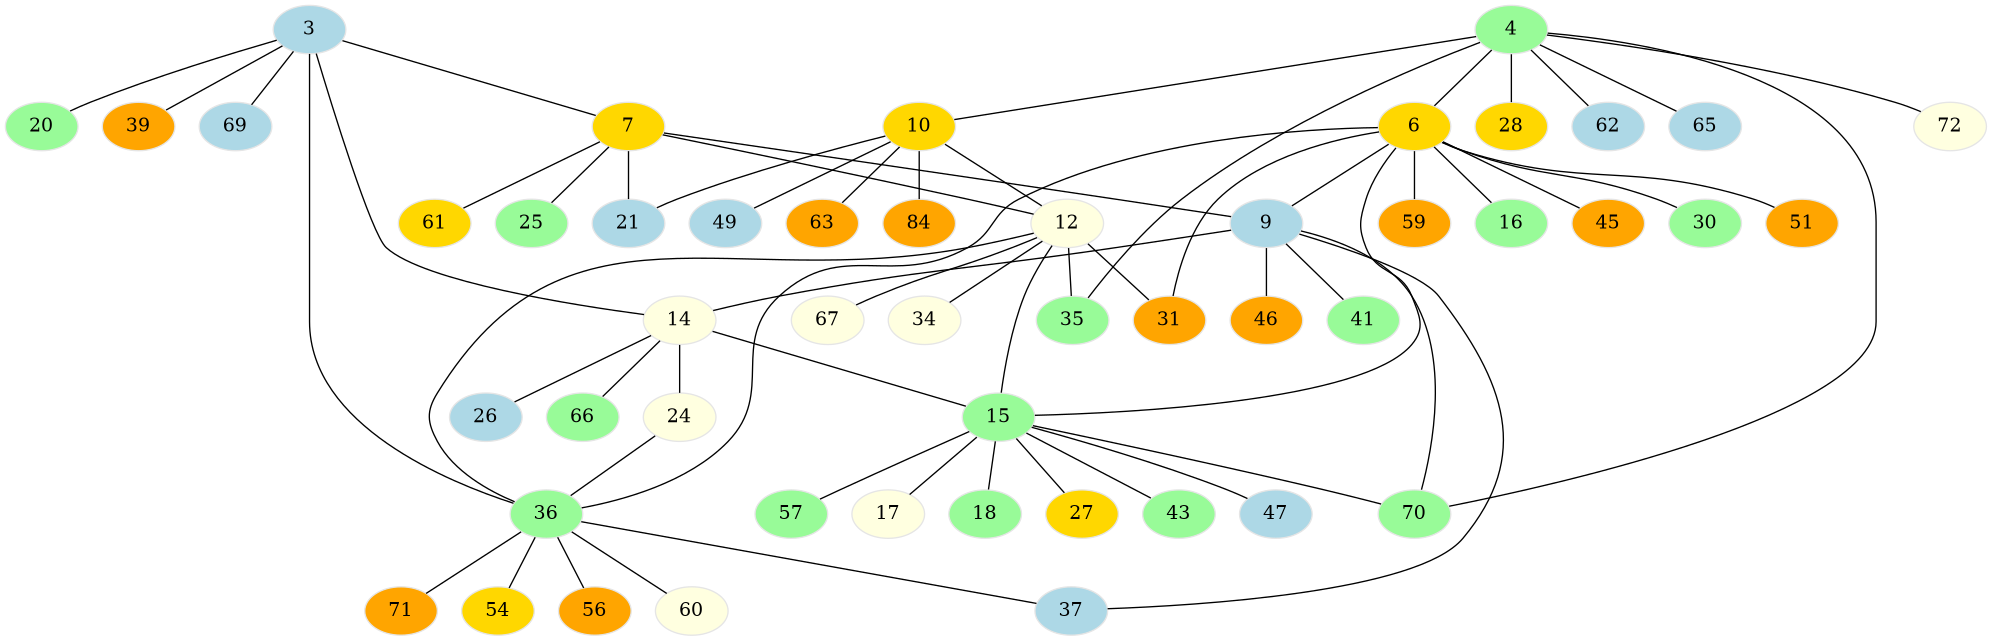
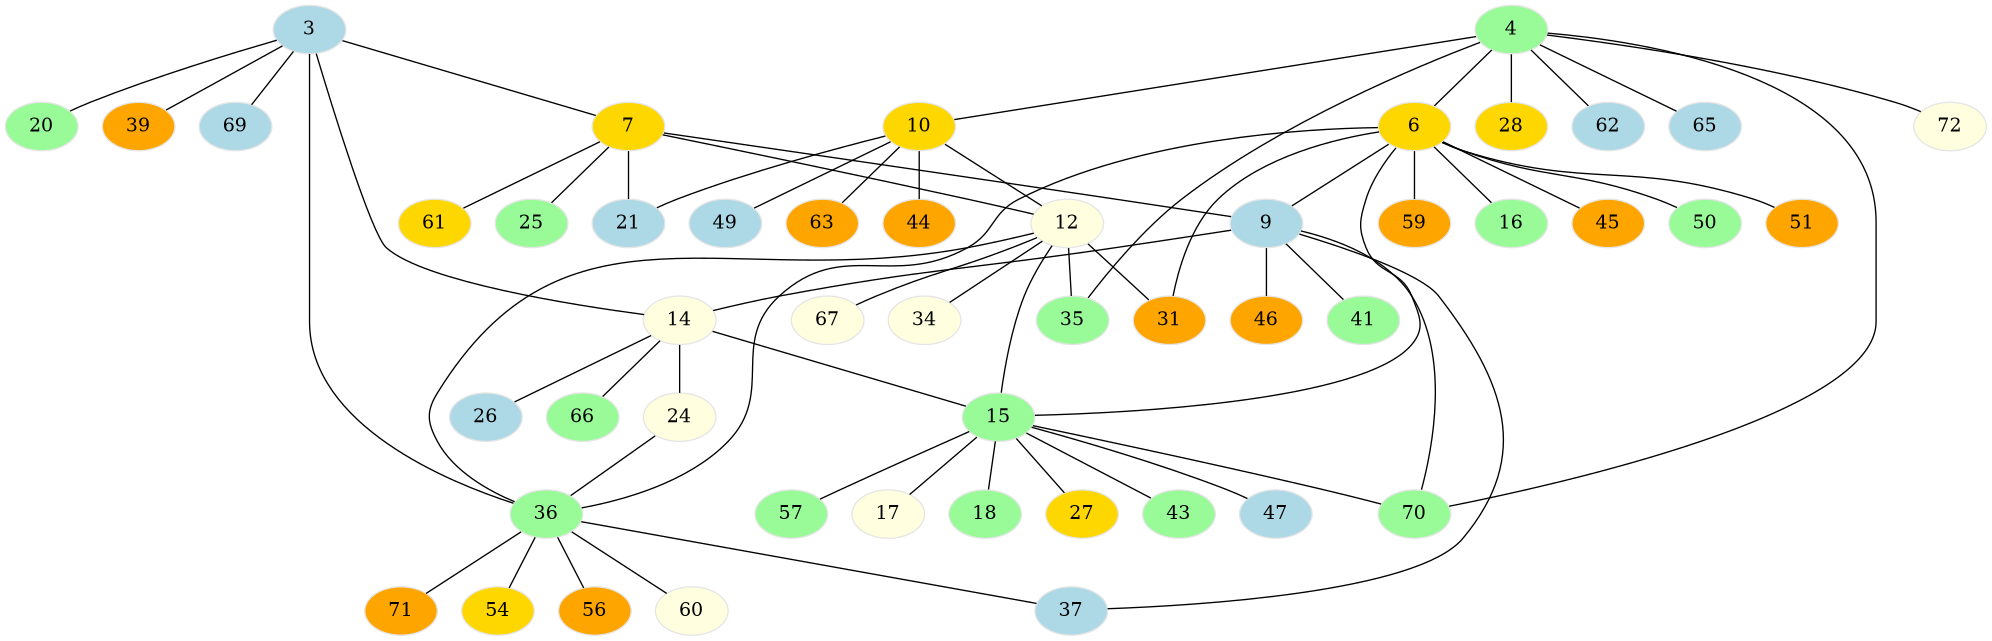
node "84": label "84" -> "44"
node "30": label "30" -> "50"
